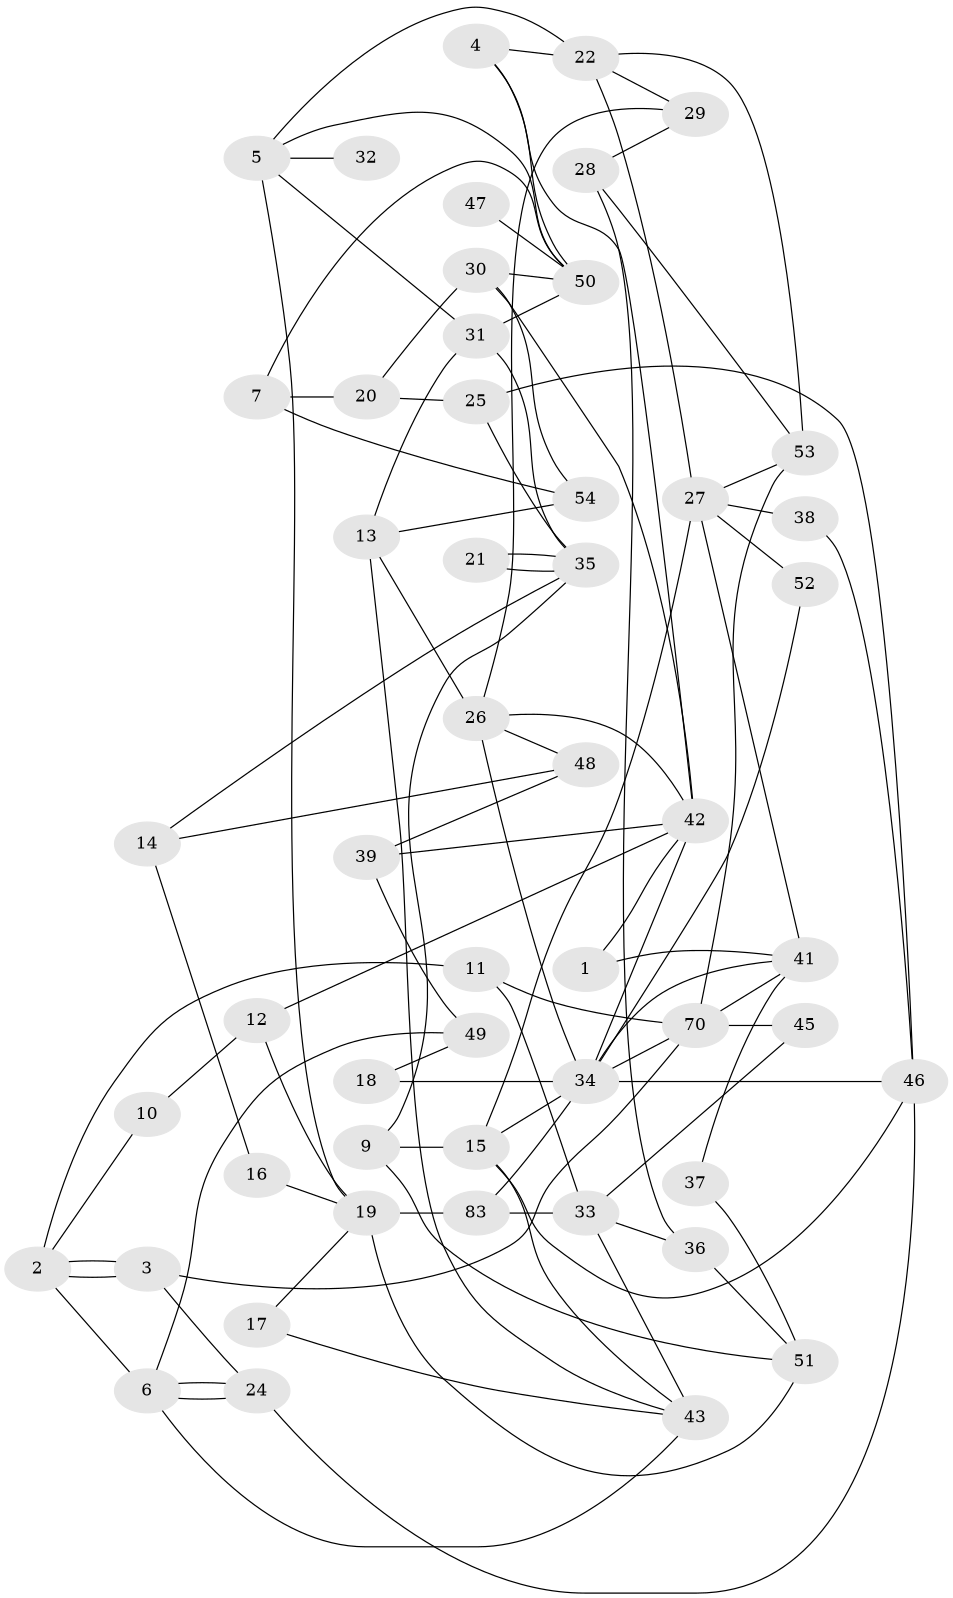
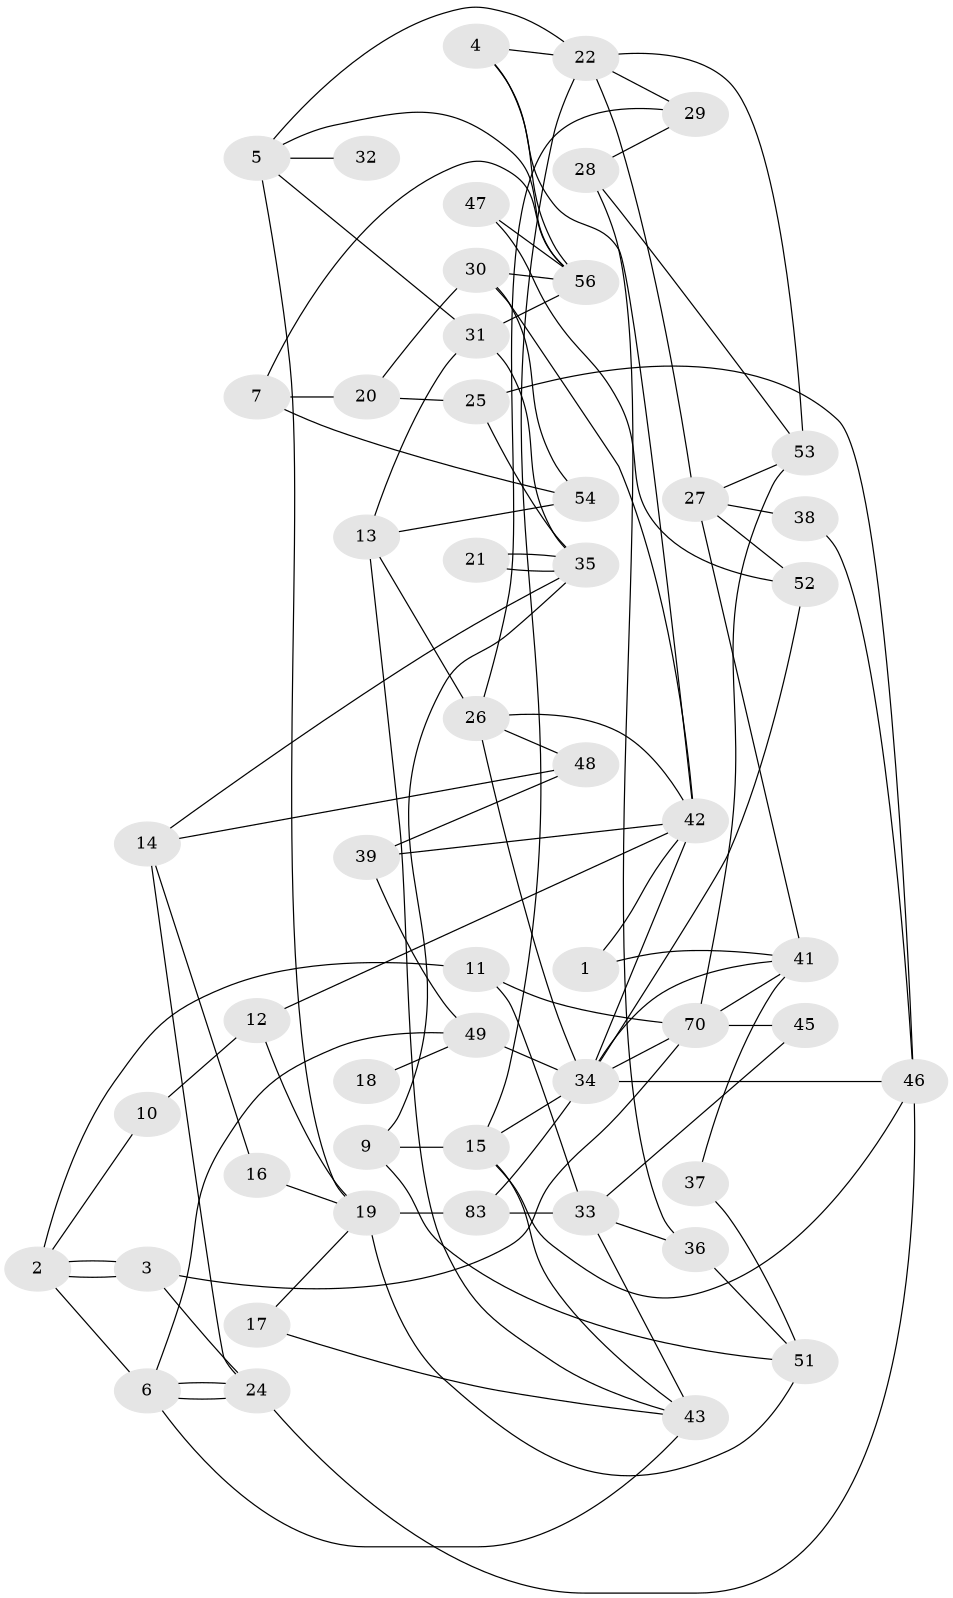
node "50": label "50" -> "56"
edge "47" -- "52": added
edge "27" -- "15": now "22" -- "15"
edge "18" -- "34": now "49" -- "34"
edge "14" -- "24": added
